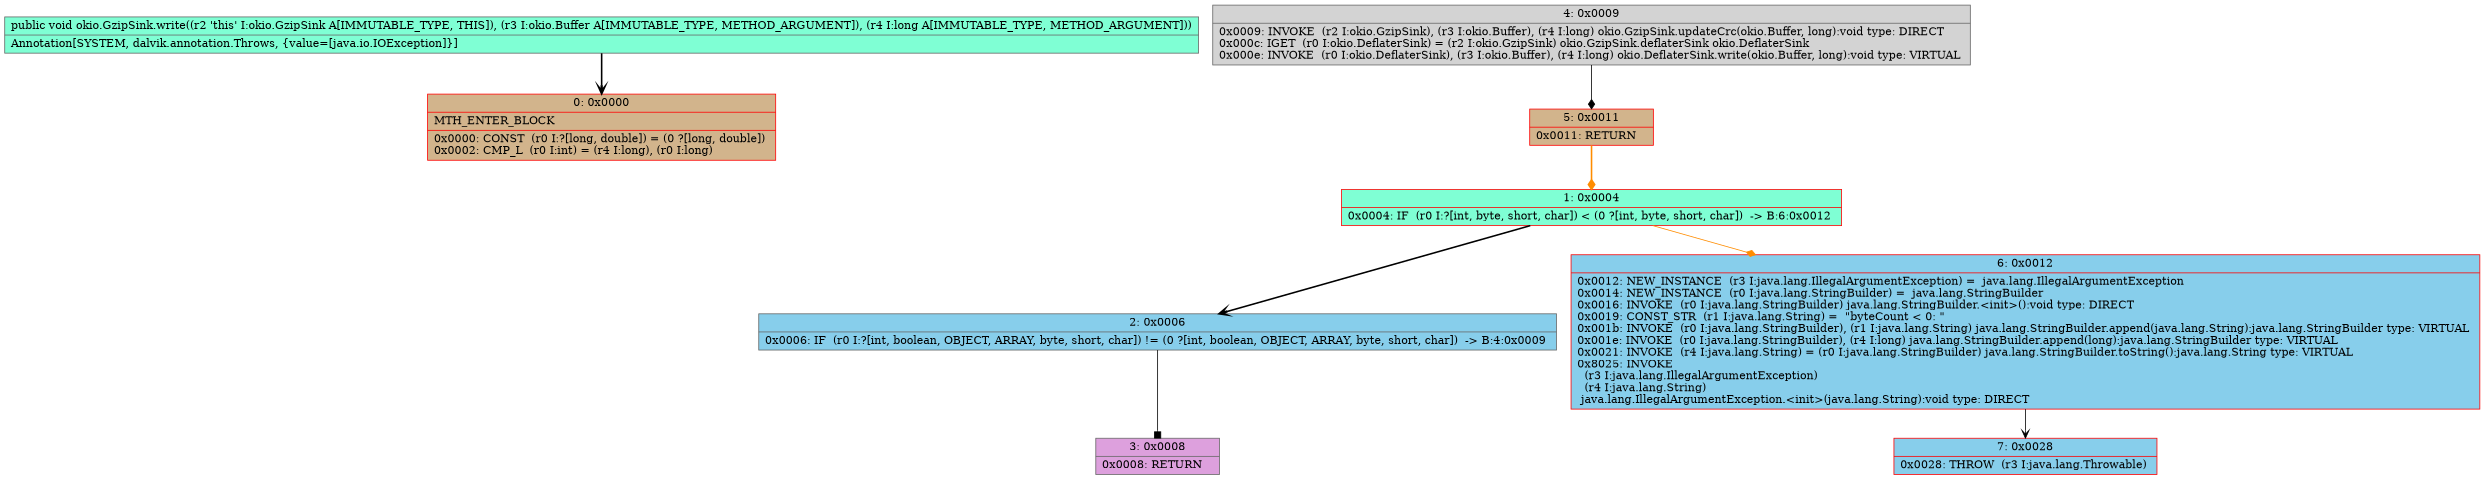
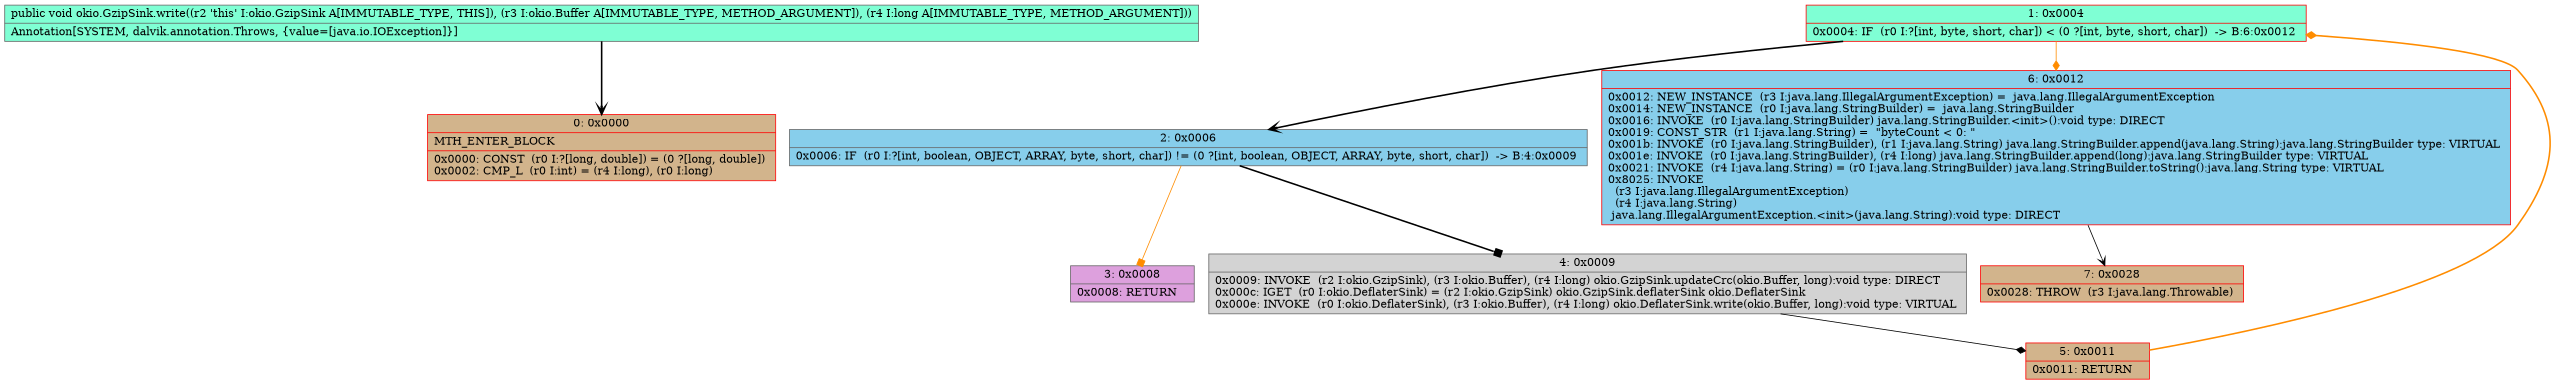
edge "2: 0x0006" -> "4: 0x0009": added
edge "2: 0x0006" -> "3: 0x0008": color black -> darkorange
node "7: 0x0028": fillcolor skyblue -> tan
